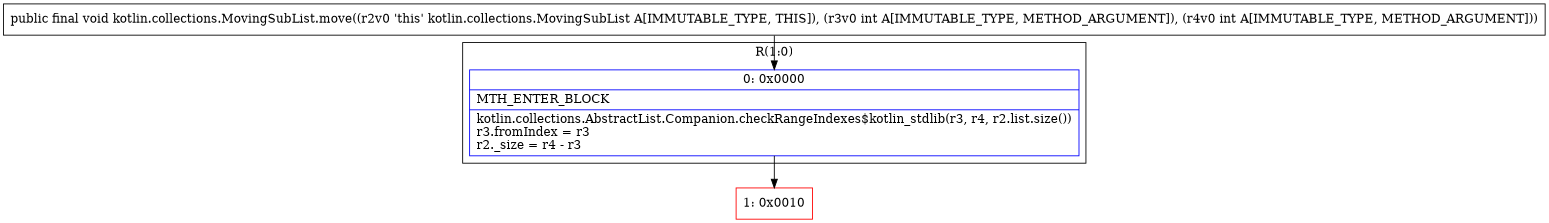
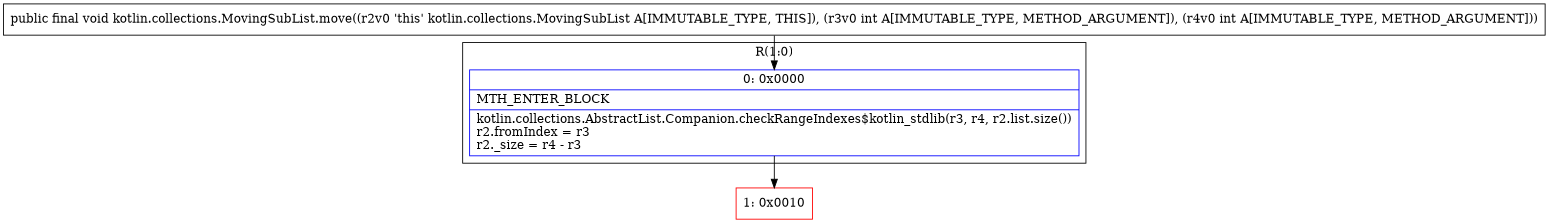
node "0: 0x0000": text "r3.fromIndex = r3" -> "r2.fromIndex = r3"
